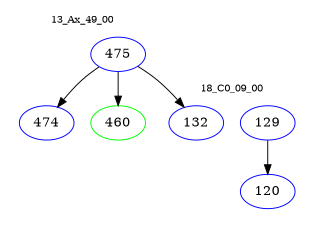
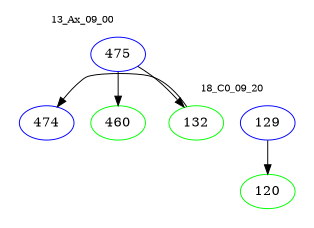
cluster "13_Ax_49_00": label "13_Ax_49_00" -> "13_Ax_09_00"
edge "475" -> "474": now "132" -> "474"
cluster "18_C0_09_00": label "18_C0_09_00" -> "18_C0_09_20"
node "132": color blue -> green
node "120": color blue -> green
